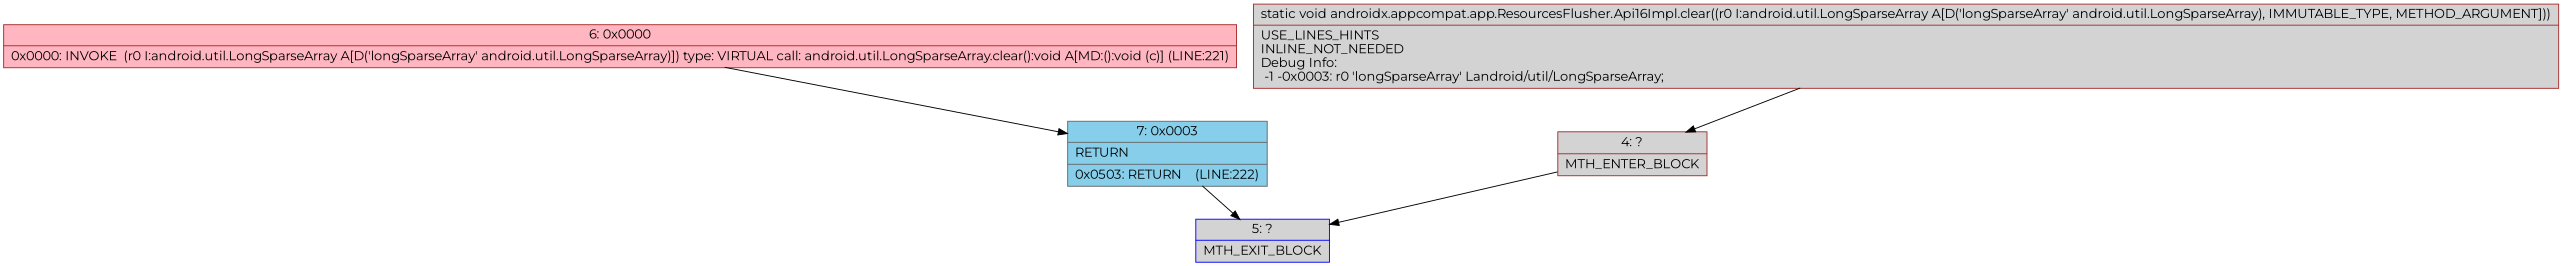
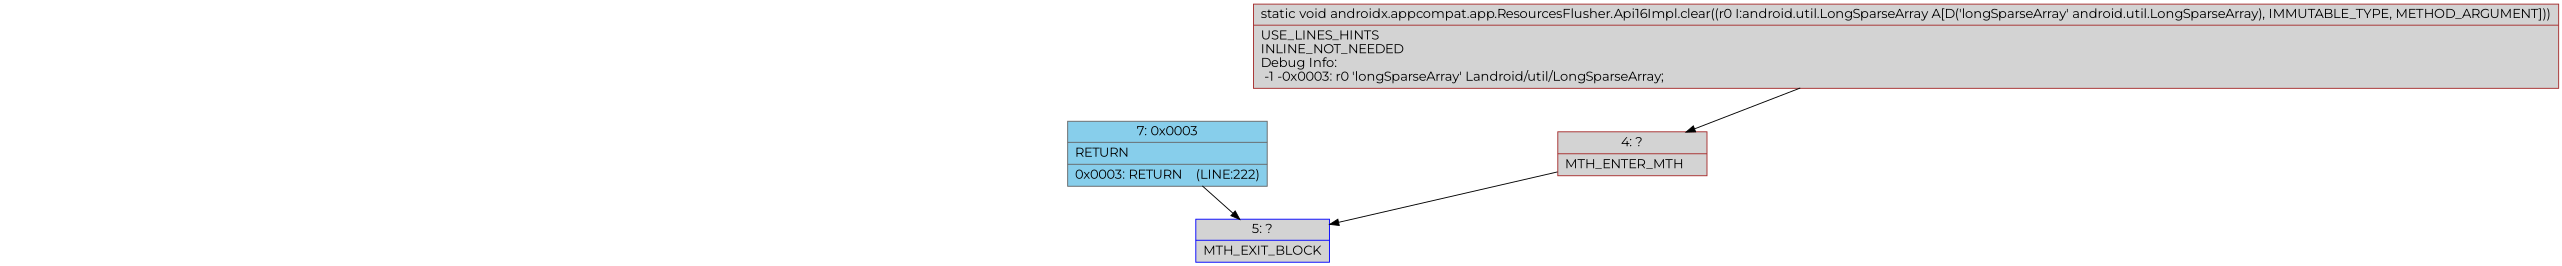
node "6: 0x0000": removed
node "4: ?": text "MTH_ENTER_BLOCK" -> "MTH_ENTER_MTH"
node "7: 0x0003": text "0x0503: RETURN    (LINE:222)" -> "0x0003: RETURN    (LINE:222)"
